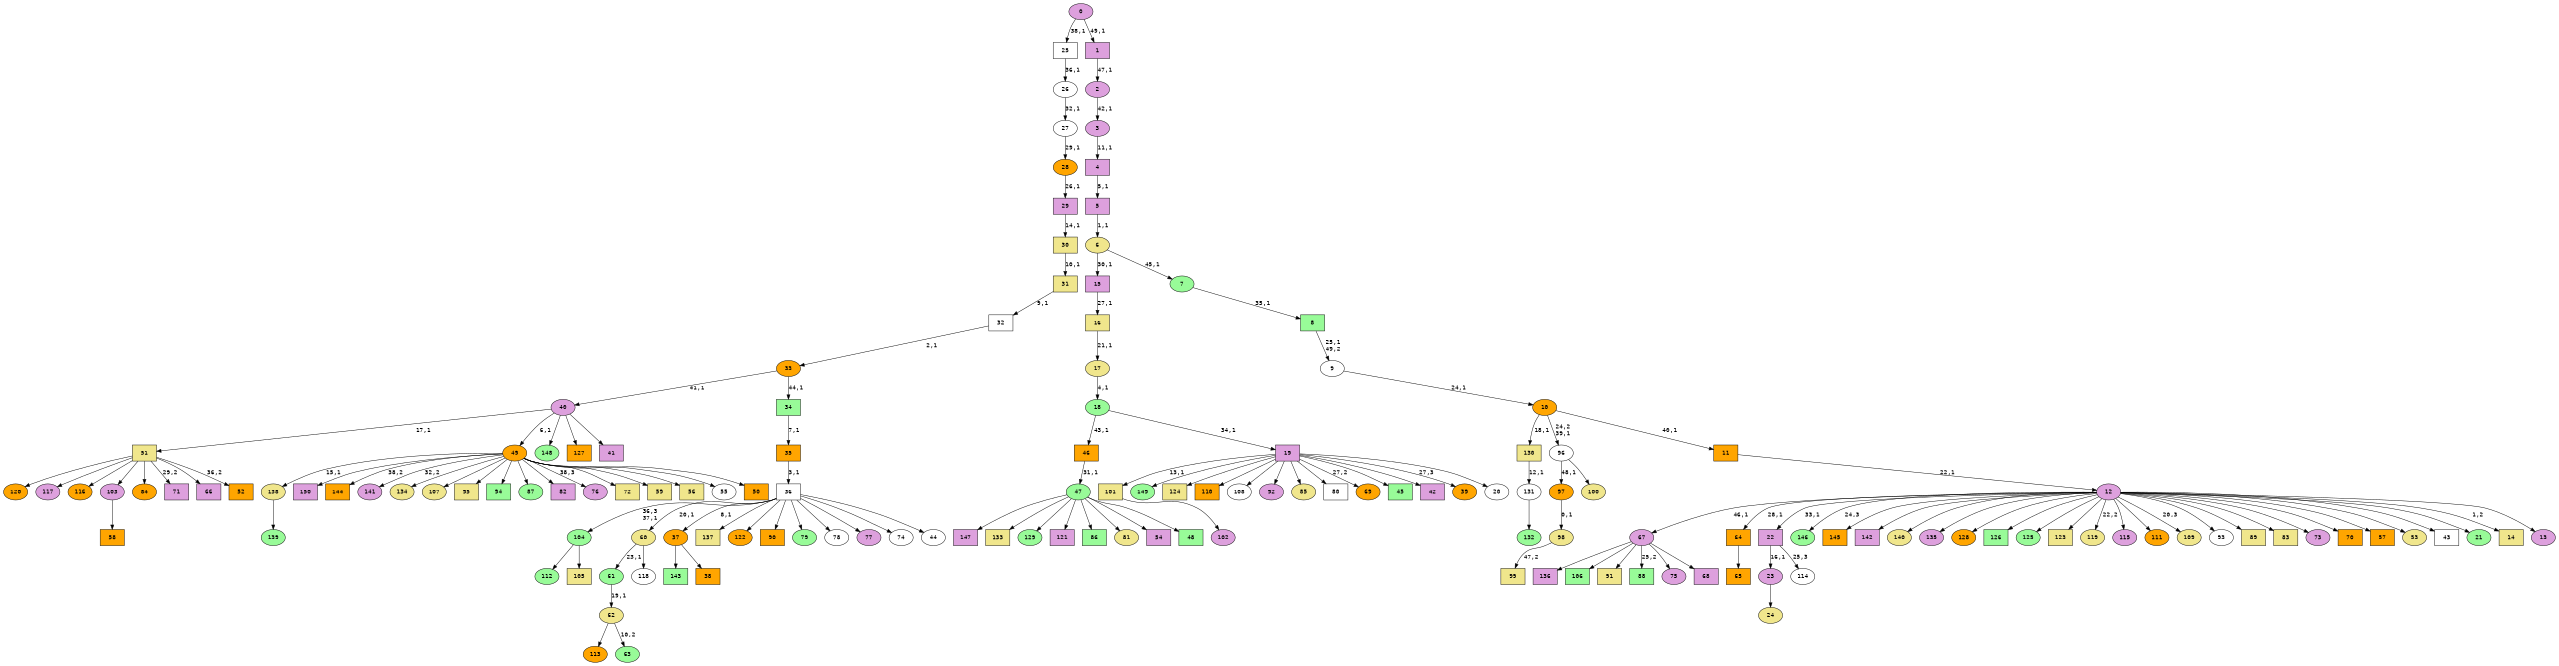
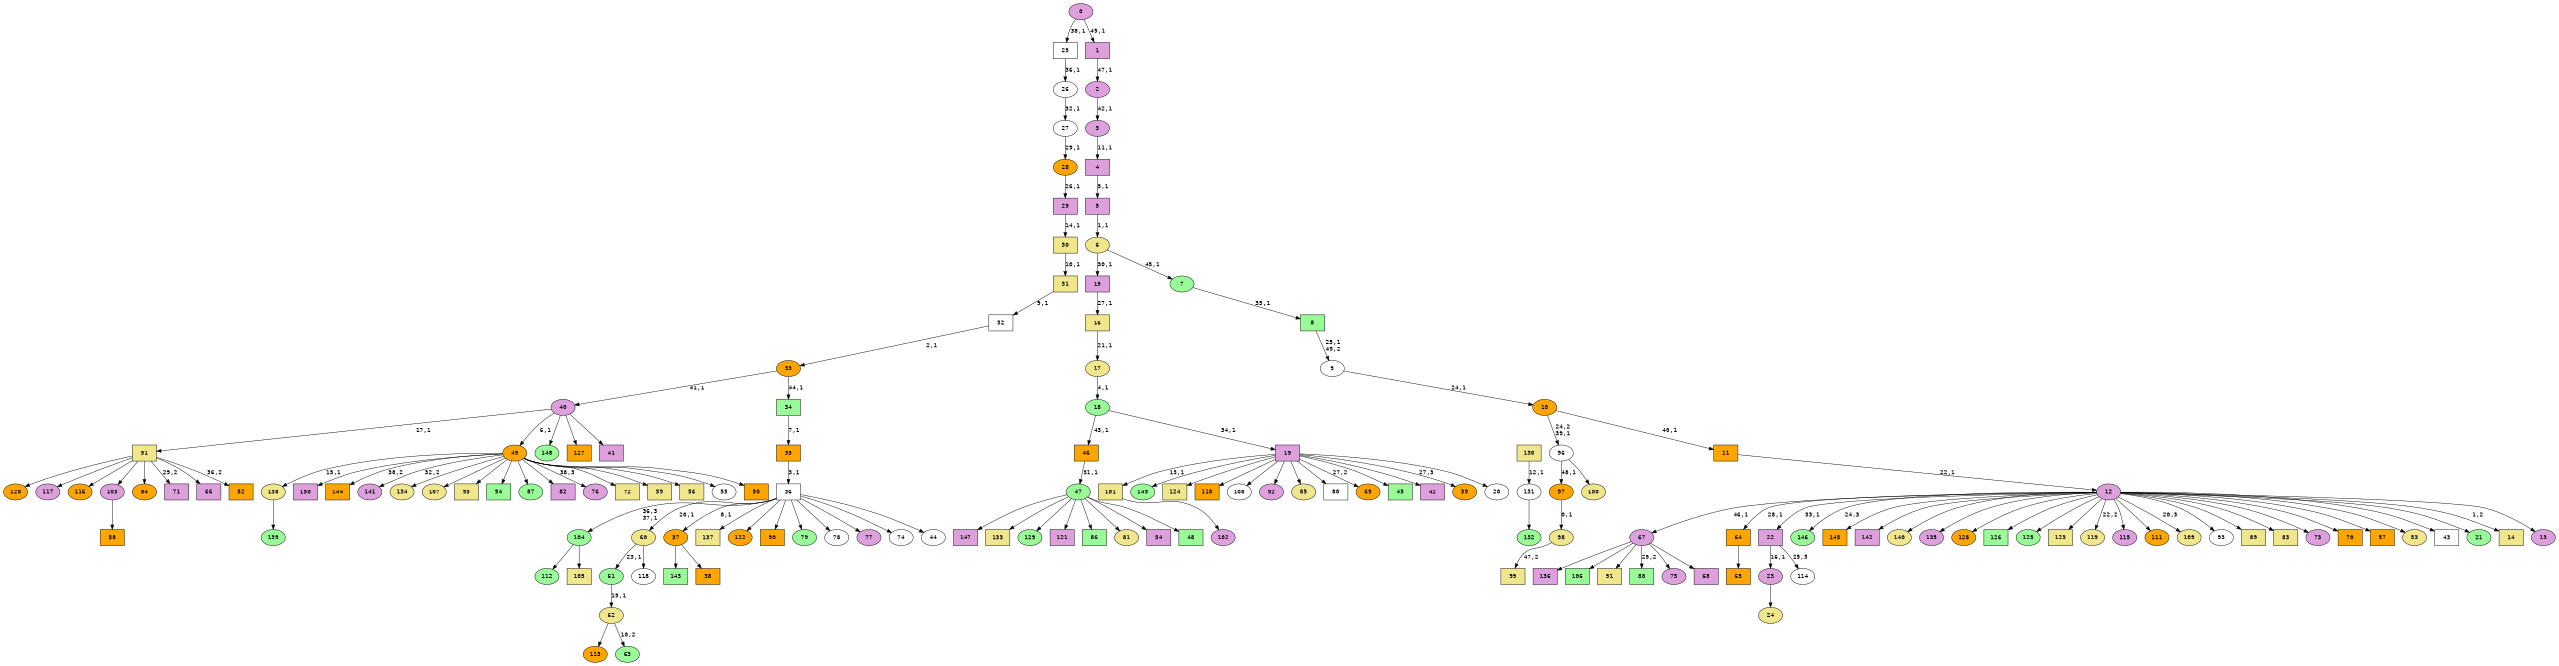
edge "10" -> "130": removed, label "18,1"
